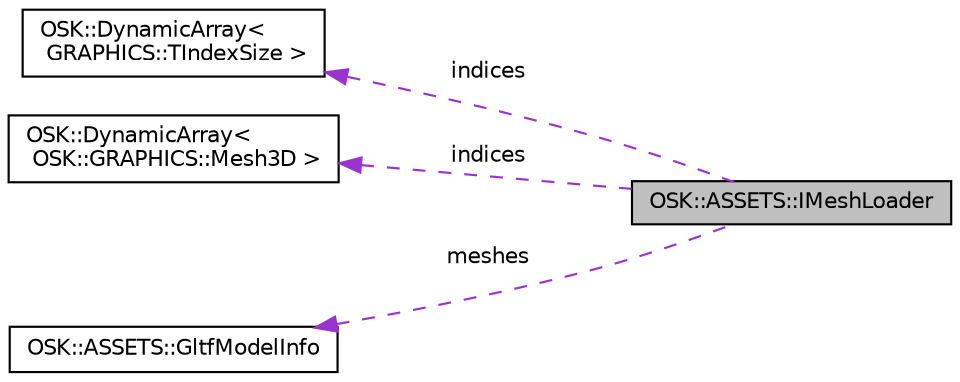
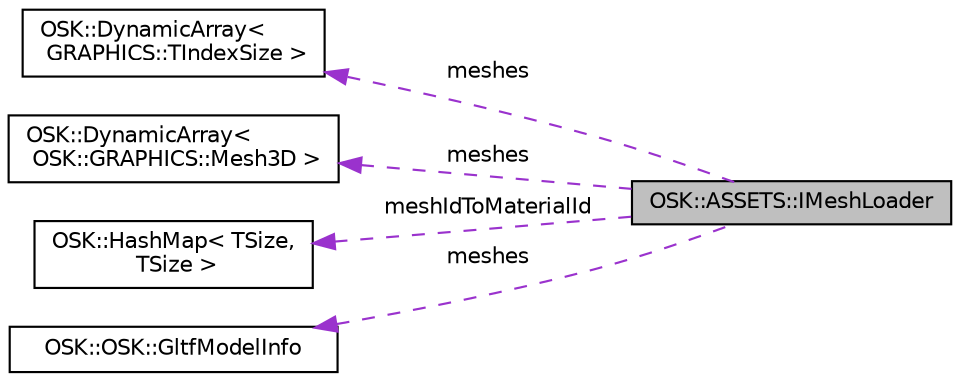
edge "OSK::ASSETS::IMeshLoader" -> "OSK::DynamicArray< GRAPHICS::TIndexSize >": label " indices" -> " meshes"
edge "OSK::ASSETS::IMeshLoader" -> "OSK::DynamicArray< OSK::GRAPHICS::Mesh3D >": label " indices" -> " meshes"
node "OSK::HashMap< TSize, TSize >": added
node "OSK::ASSETS::GltfModelInfo": label "OSK::ASSETS::GltfModelInfo" -> "OSK::OSK::GltfModelInfo"
